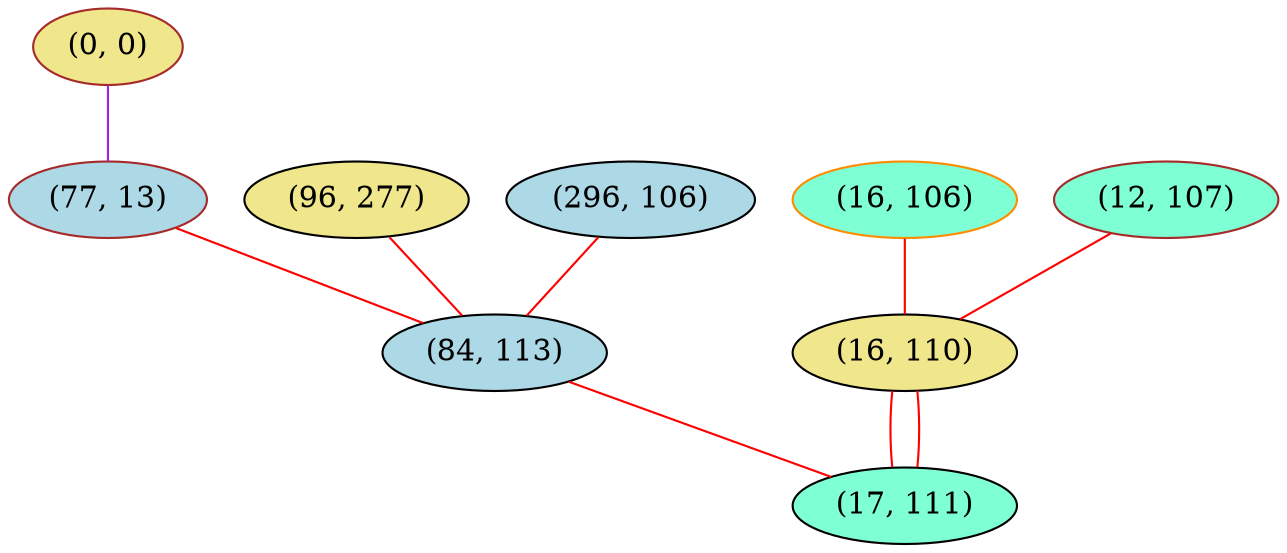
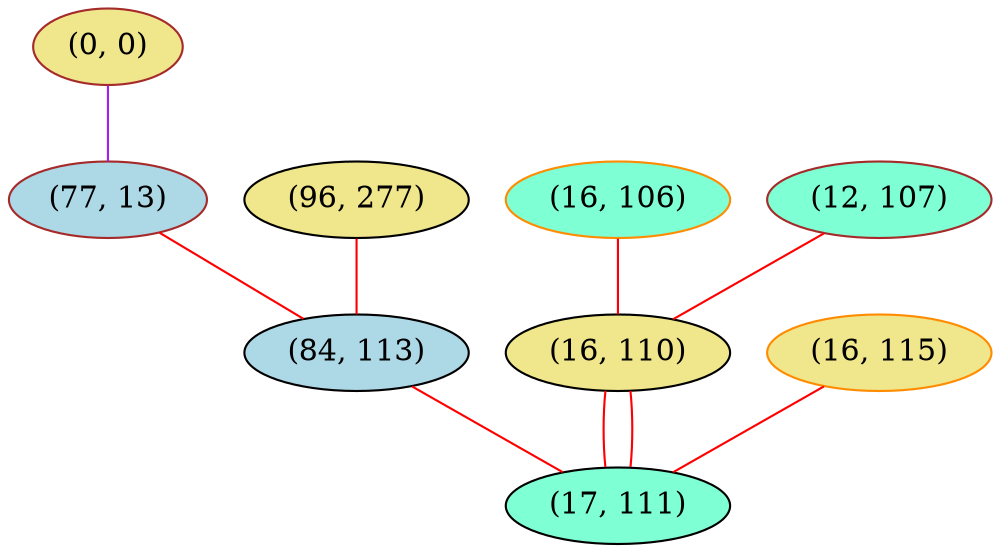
node "(296, 106)": removed
node "(16, 115)": added
